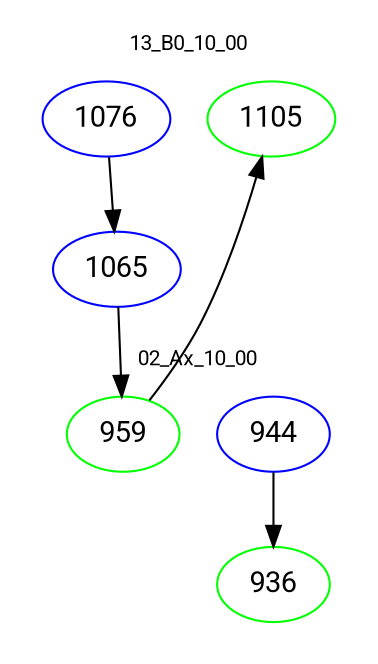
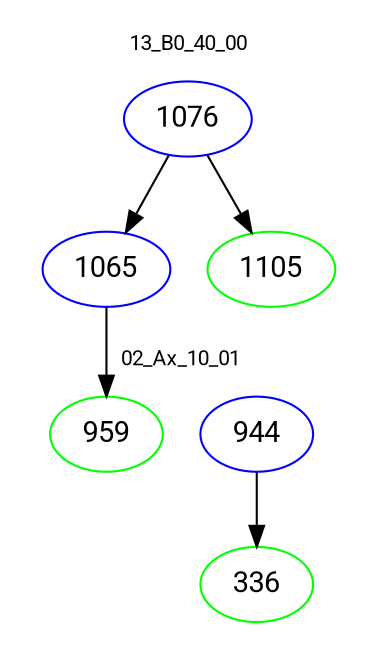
cluster "13_B0_10_00": label "13_B0_10_00" -> "13_B0_40_00"
edge "959" -> "1105": now "1076" -> "1105"
cluster "02_Ax_10_00": label "02_Ax_10_00" -> "02_Ax_10_01"
node "936": label "936" -> "336"
